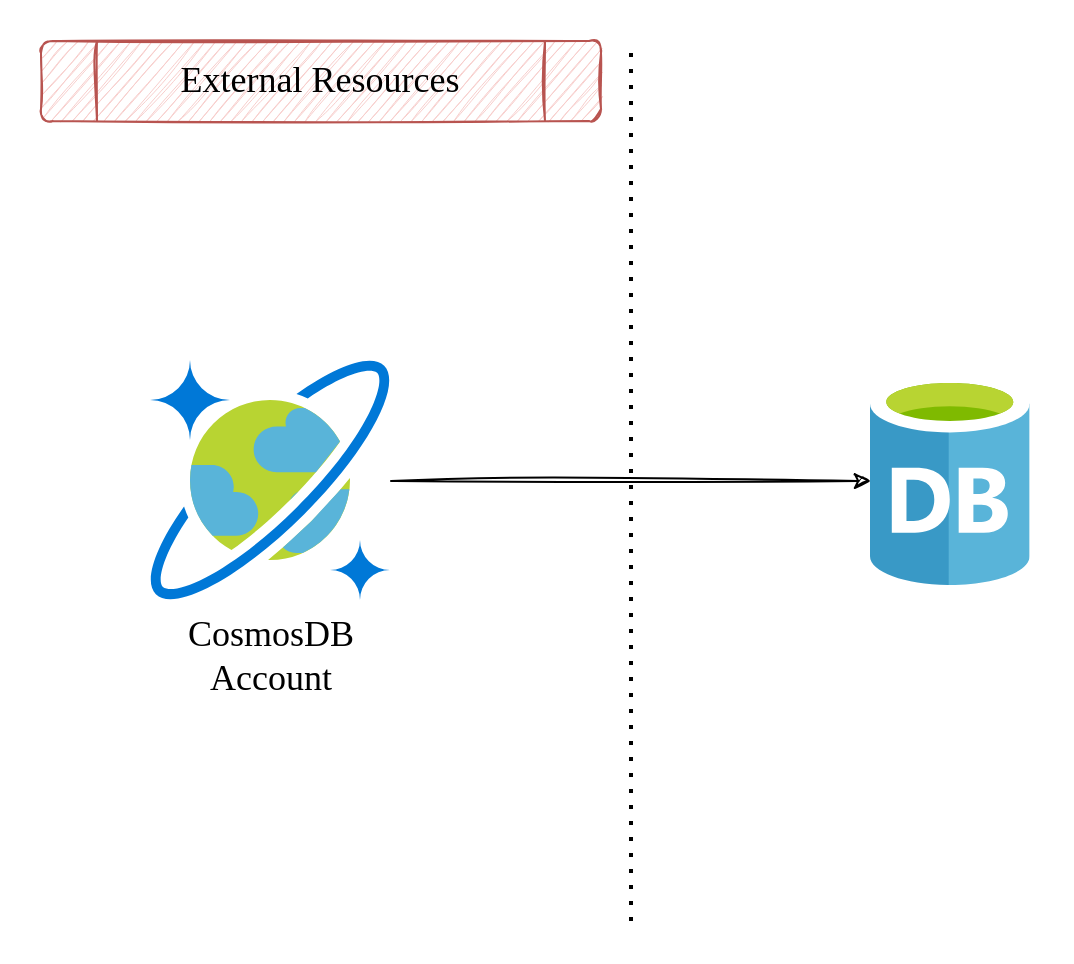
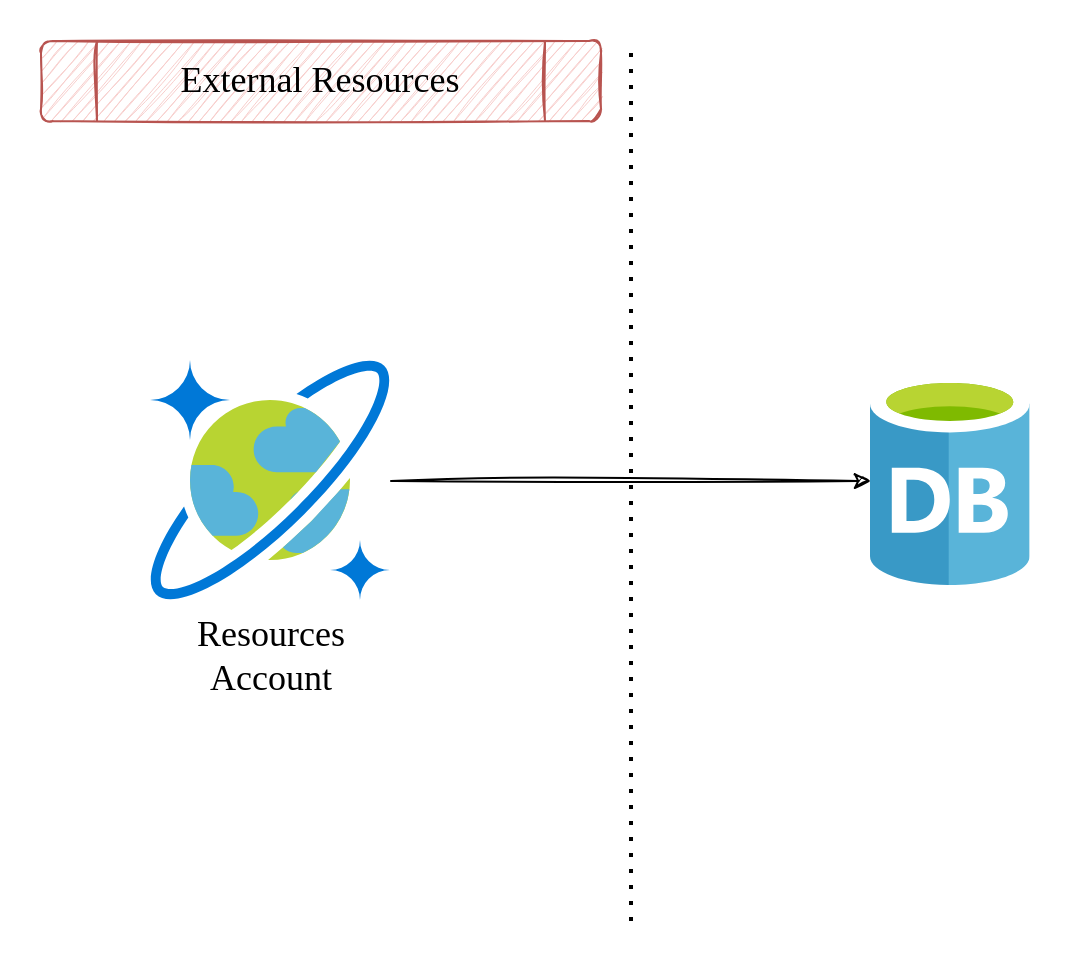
node "CosmosDB Account": label "CosmosDB Account" -> "Resources Account"
